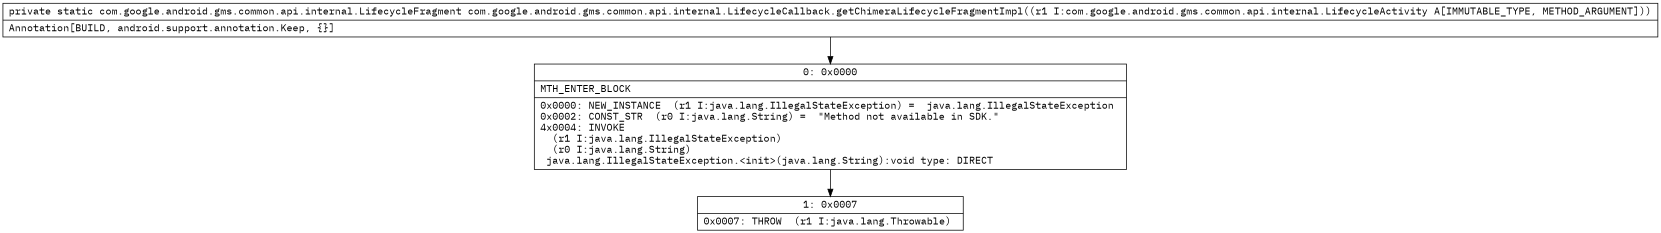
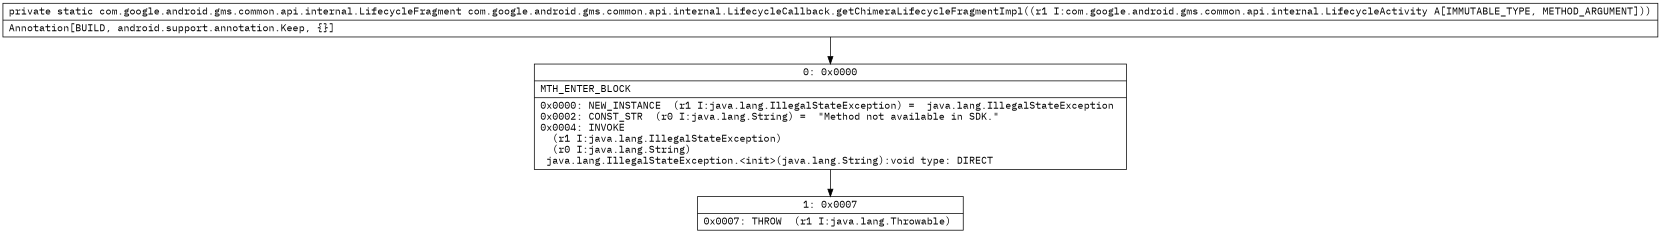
node "0: 0x0000": text "4x0004: INVOKE" -> "0x0004: INVOKE"
